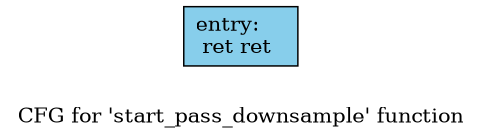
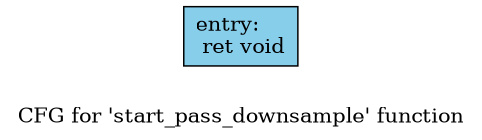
node "entry:": text "ret ret" -> "ret void"
